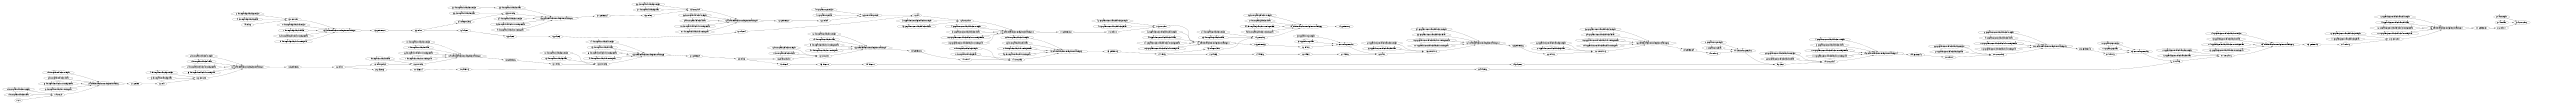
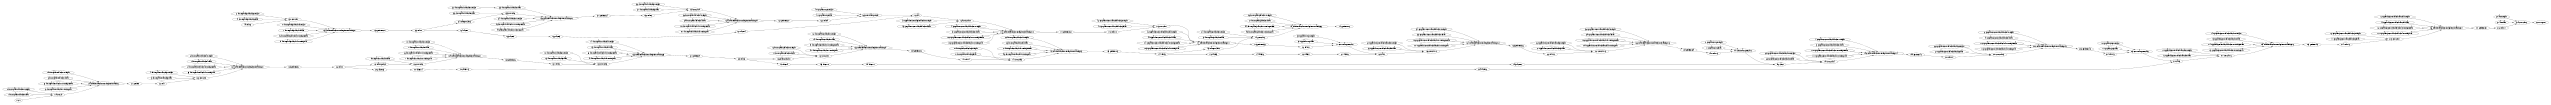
node "220 output_1": added
node "99 down_path_4_block_1_running_var": label "99 down_path_4_block_1_running_var" -> "99 path_path_4_block_1_running_var"
node "25 down_path_3_batch_0_bias": label "25 down_path_3_batch_0_bias" -> "25 down_path_3_block_0_bias"
node "188 _native_batch_norm_legit_no_training_13": label "188 _native_batch_norm_legit_no_training_13" -> "188 _native_batch_norm_native_no_training_13"
